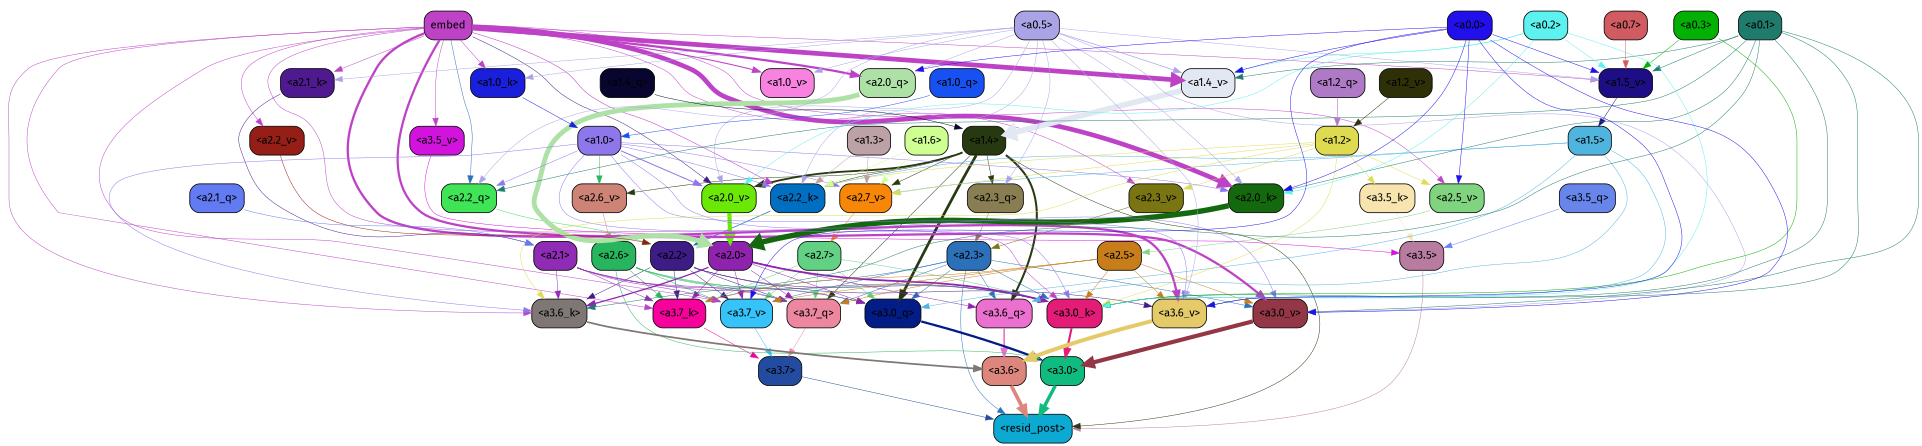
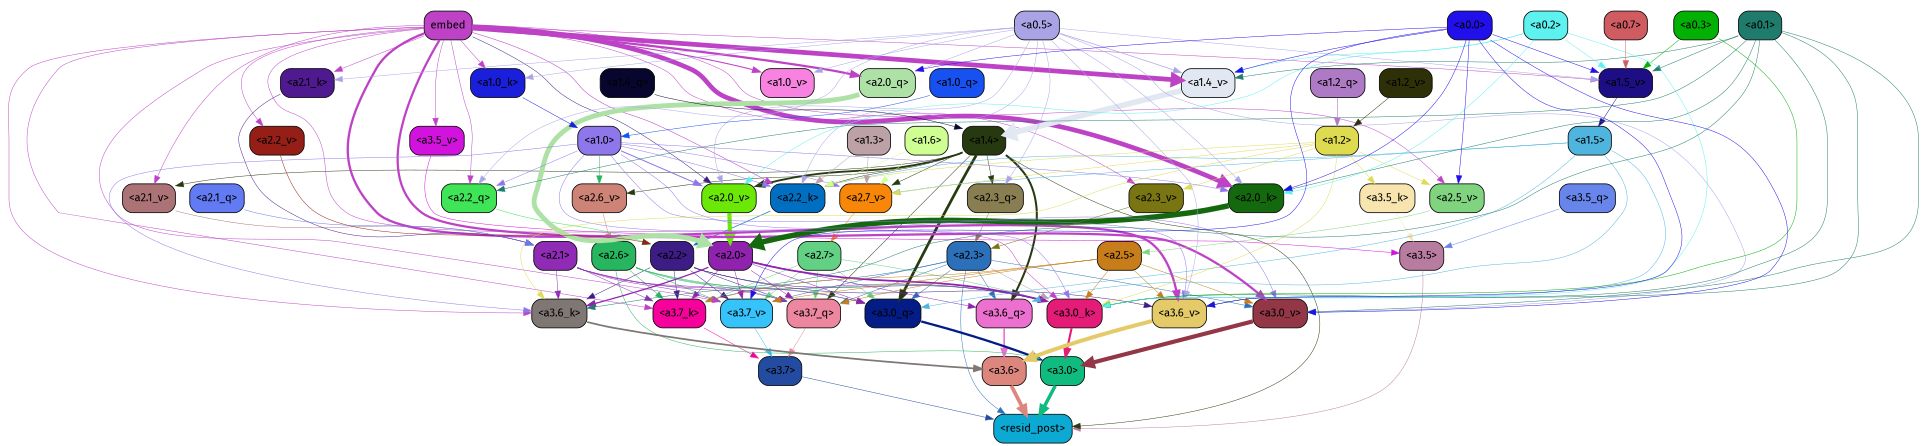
edge "embed" -> "<a2.2_q>": color #2b70b9 -> #bd42c6
node "<a2.1_v>": added
edge "<a2.3>" -> "<a3.0_k>": color #2b70b9 -> #bca1a6
